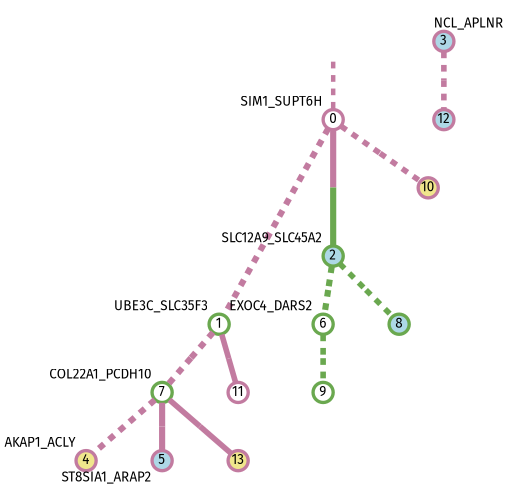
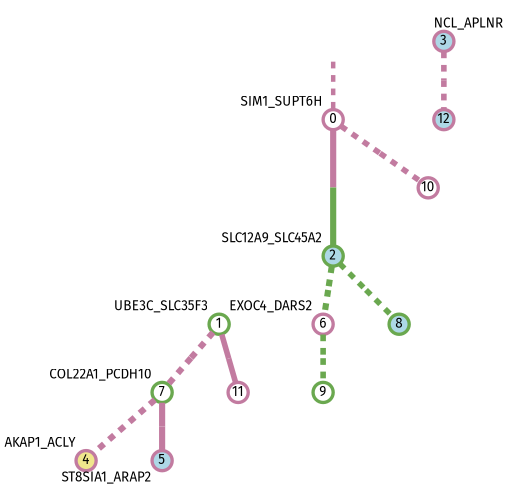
node "10": fillcolor khaki -> white
edge "0 SIM1_SUPT6H" -> "1 UBE3C_SLC35F3": removed
node "6 EXOC4_DARS2": color #6aa84fff -> #c27ba0ff
node "13": removed
